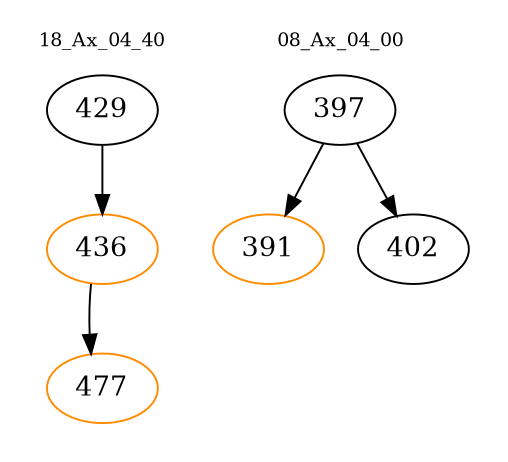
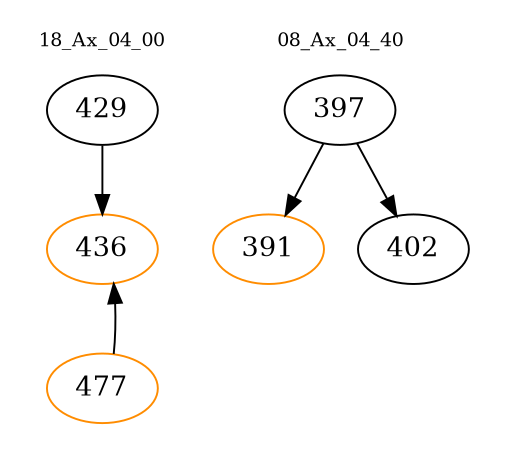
cluster "18_Ax_04_40": label "18_Ax_04_40" -> "18_Ax_04_00"
cluster "08_Ax_04_00": label "08_Ax_04_00" -> "08_Ax_04_40"
edge "436" -> "477": reversed
